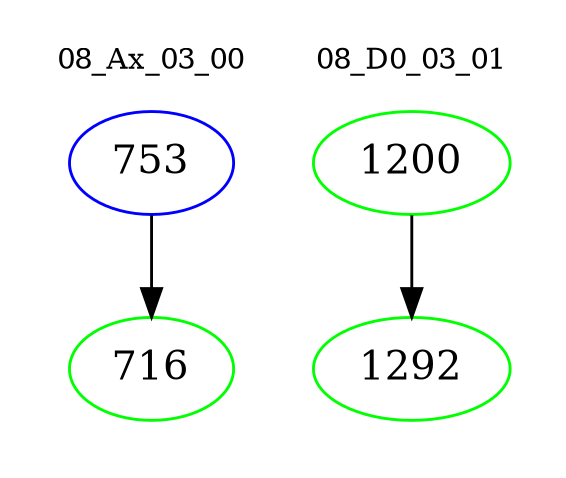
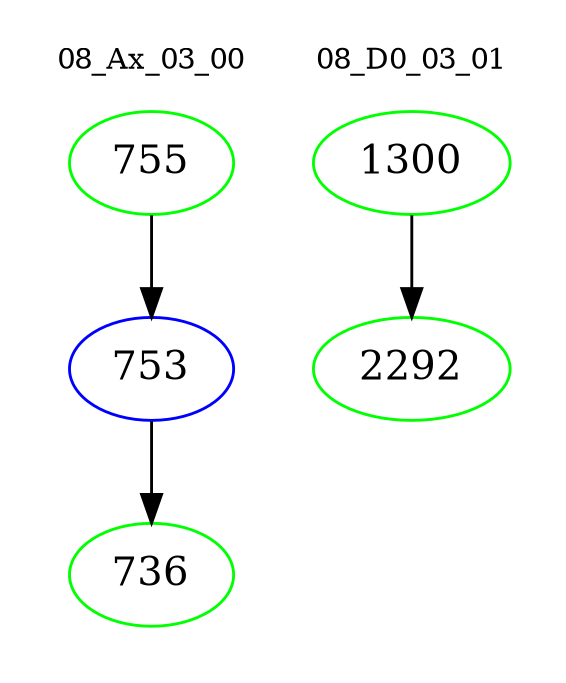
node "755": added
node "1200": label "1200" -> "1300"
node "716": label "716" -> "736"
node "1292": label "1292" -> "2292"
